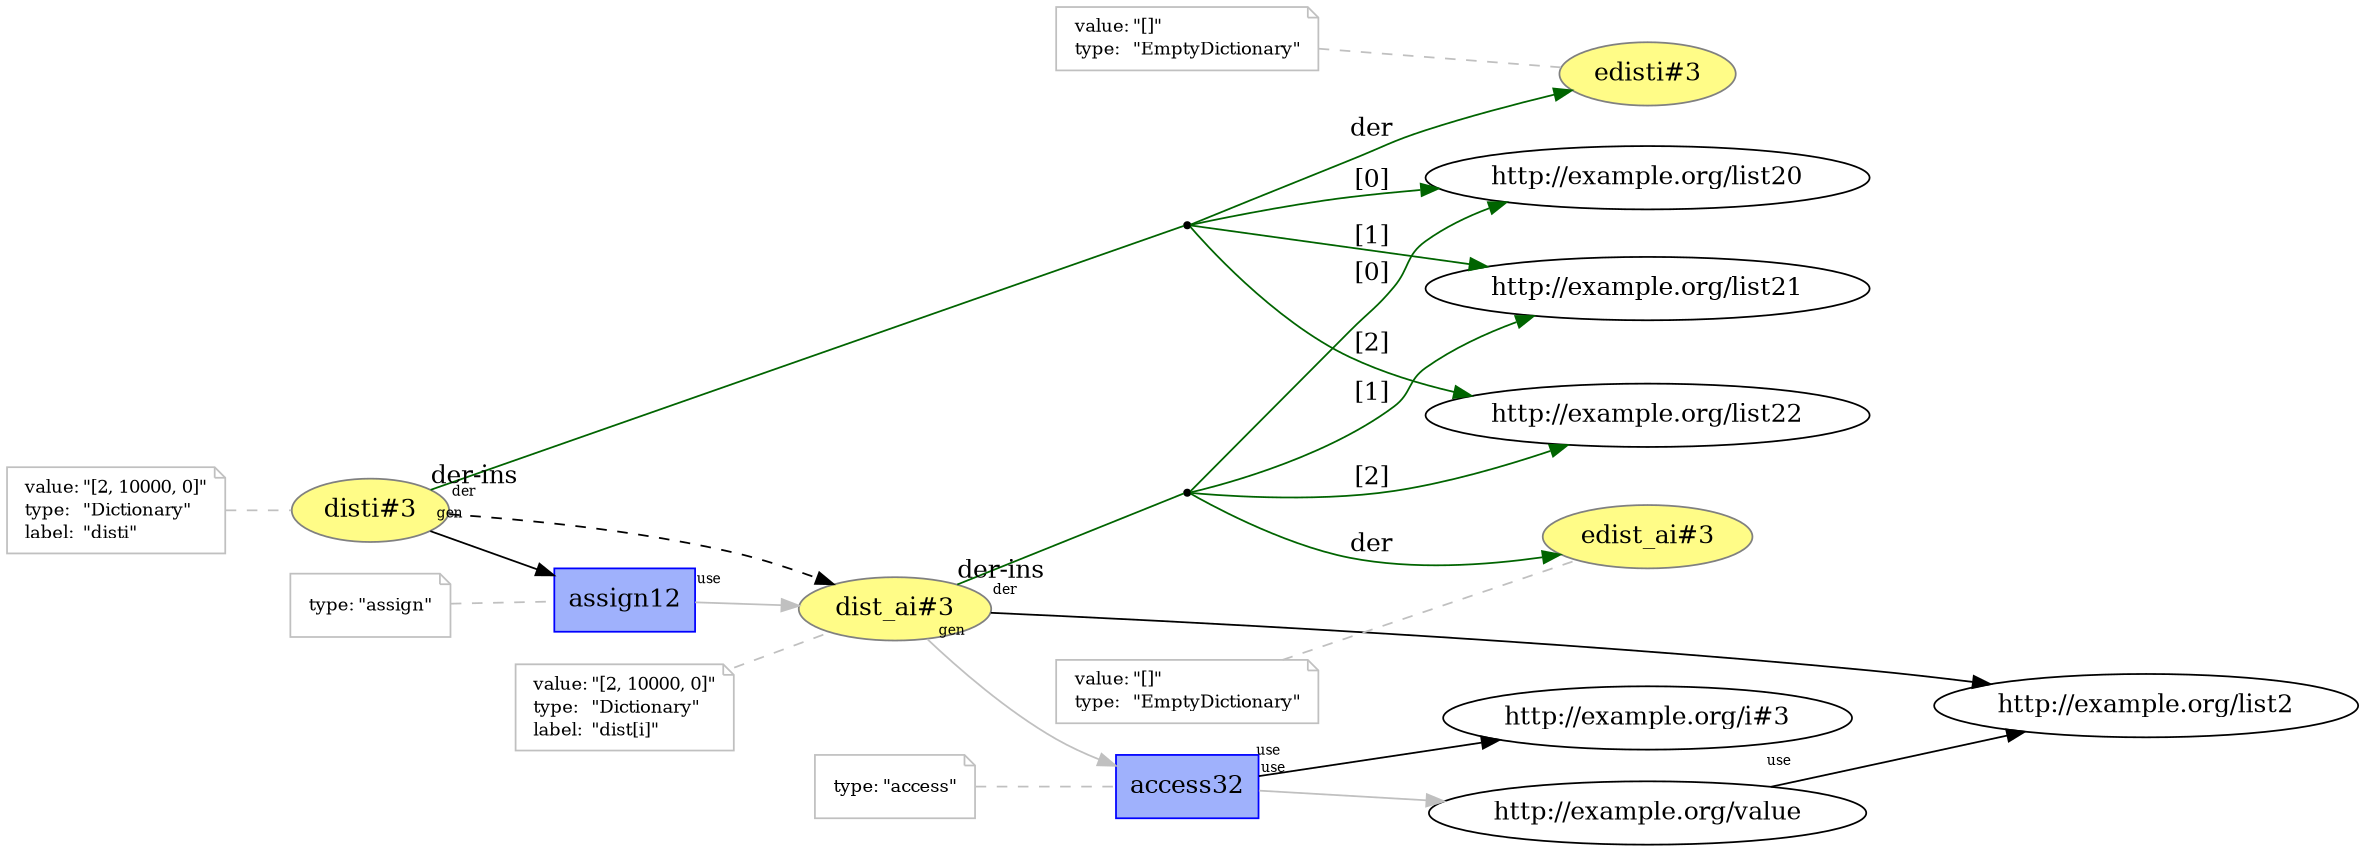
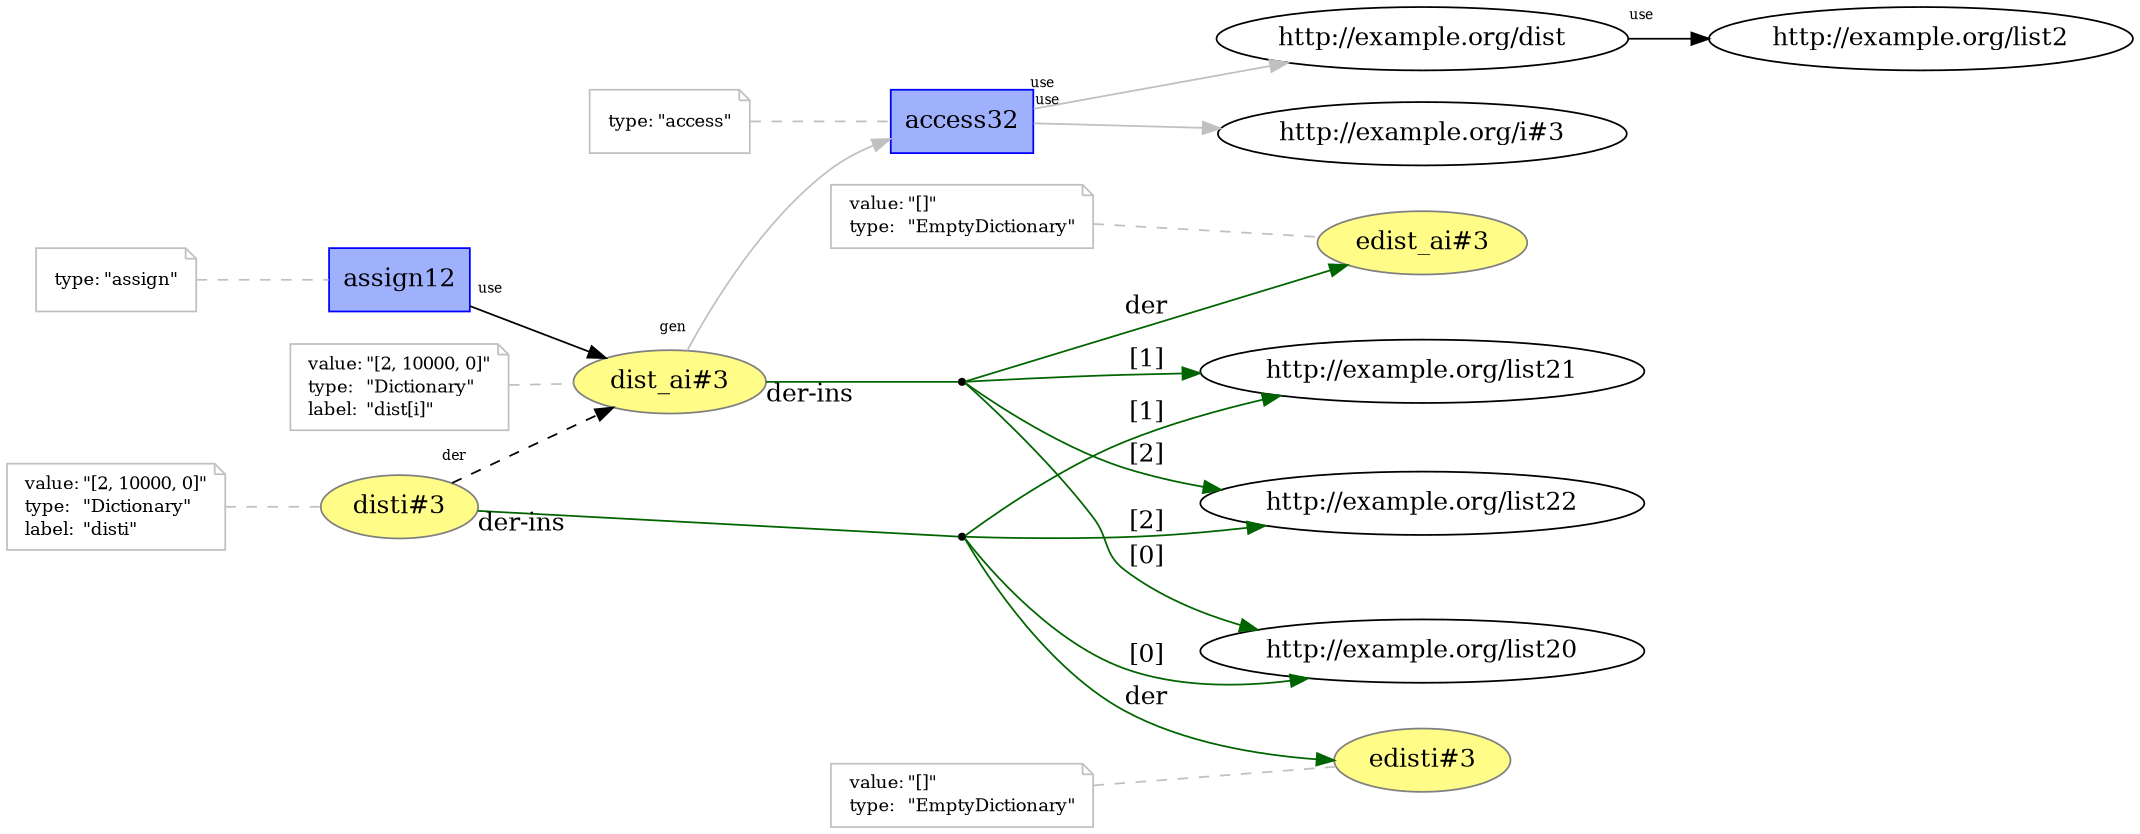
edge "disti#3" -> "assign12": removed
edge "assign12" -> "dist_ai#3": color gray -> black
edge "dist_ai#3" -> "http://example.org/list2": removed
edge "access32" -> "http://example.org/i#3": color black -> gray
node "http://example.org/value": label "http://example.org/value" -> "http://example.org/dist"
